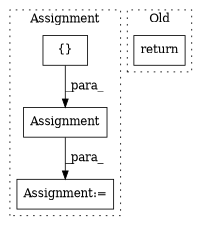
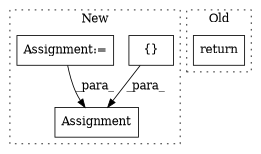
cluster "Assignment": label "Assignment" -> "New"
edge "Assignment" -> "Assignment:=": reversed
